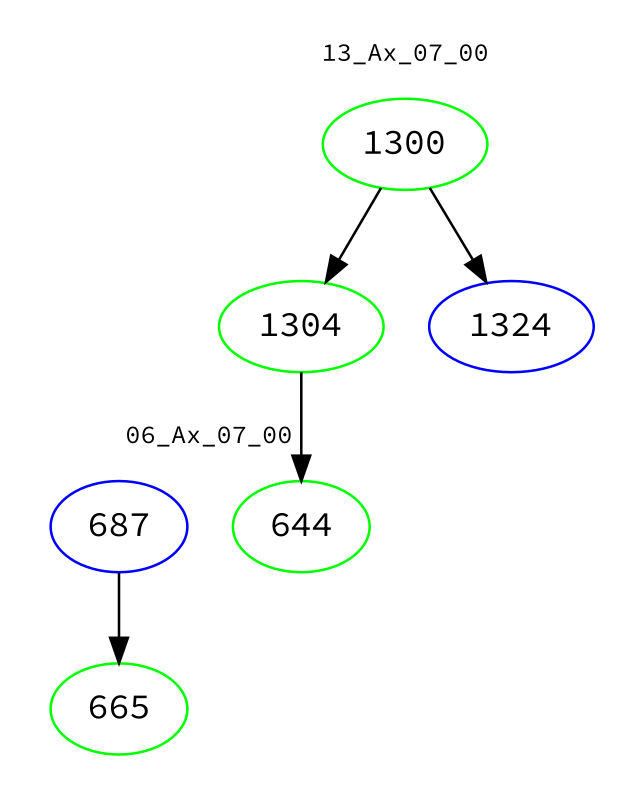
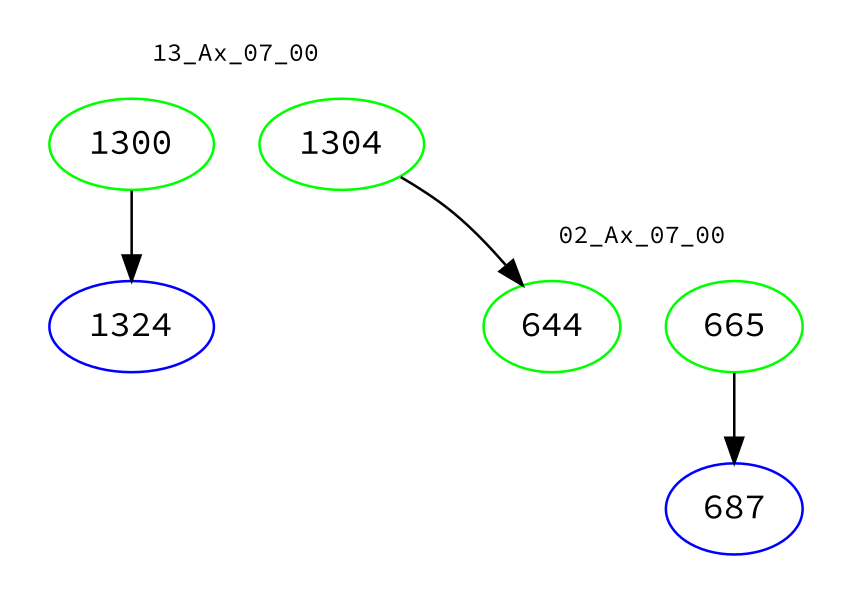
edge "1300" -> "1304": removed
cluster "06_Ax_07_00": label "06_Ax_07_00" -> "02_Ax_07_00"
edge "687" -> "665": reversed
